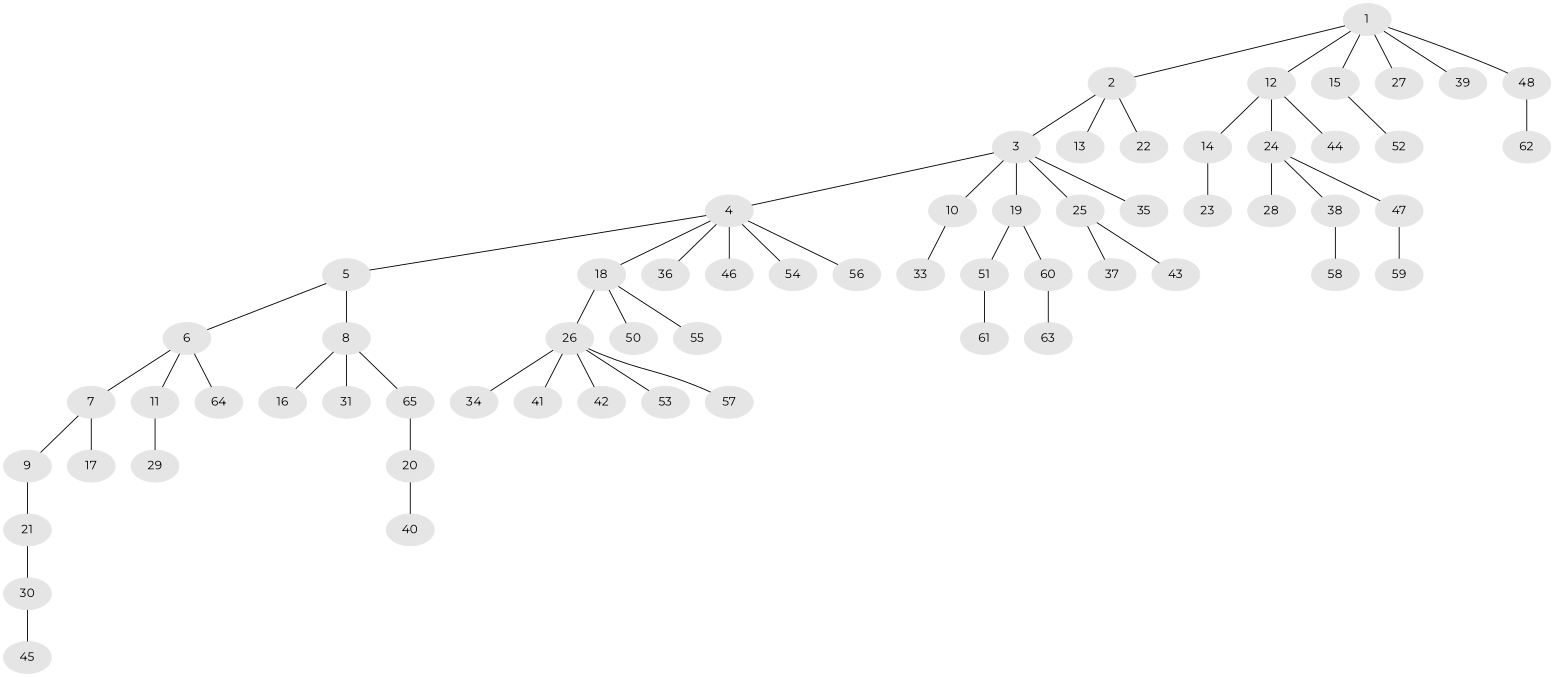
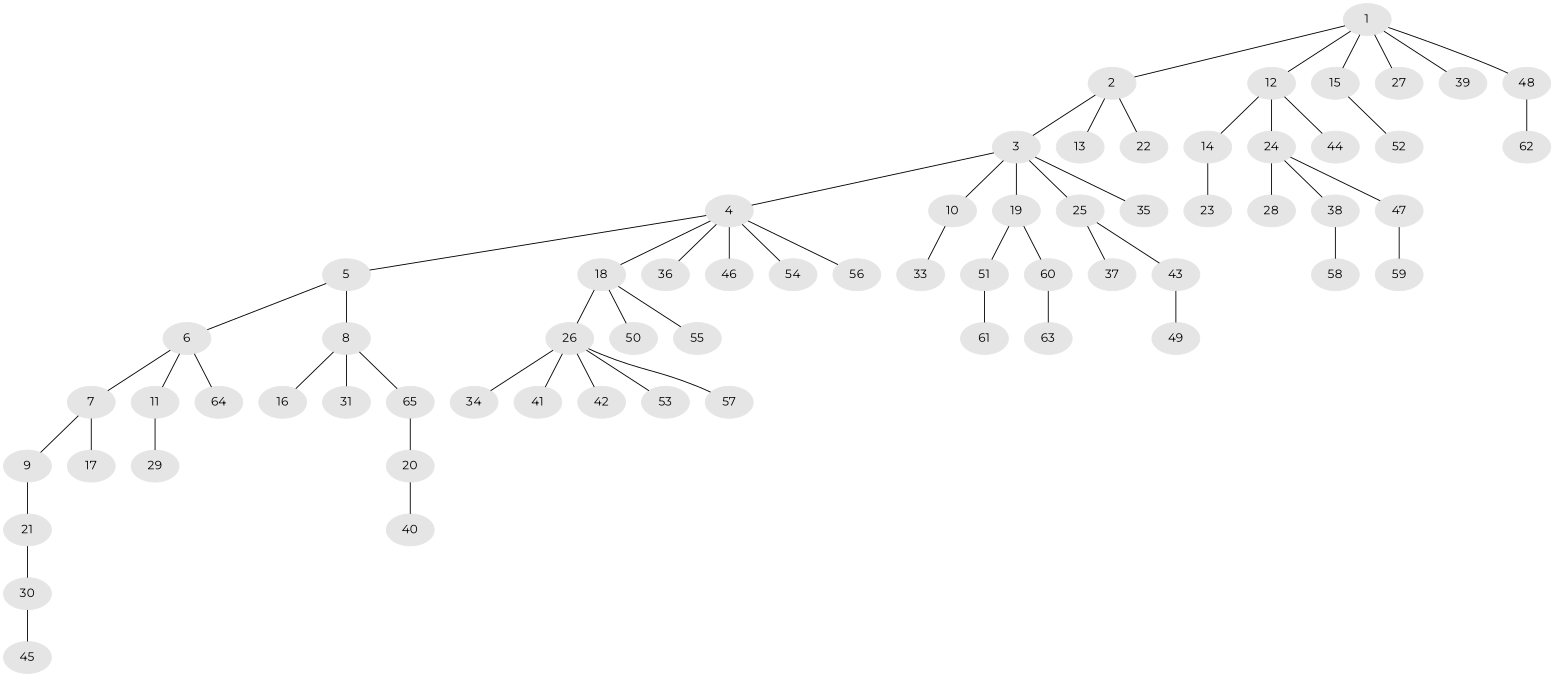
node "49": added
